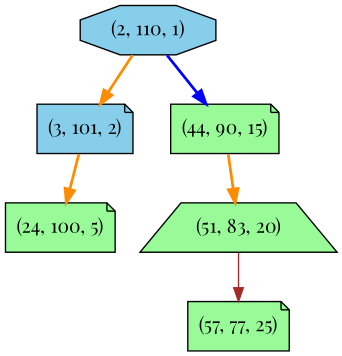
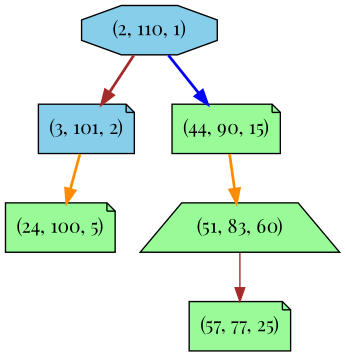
edge "(2, 110, 1)" -> "(3, 101, 2)": color darkorange -> brown
node "(51, 83, 20)": label "(51, 83, 20)" -> "(51, 83, 60)"
